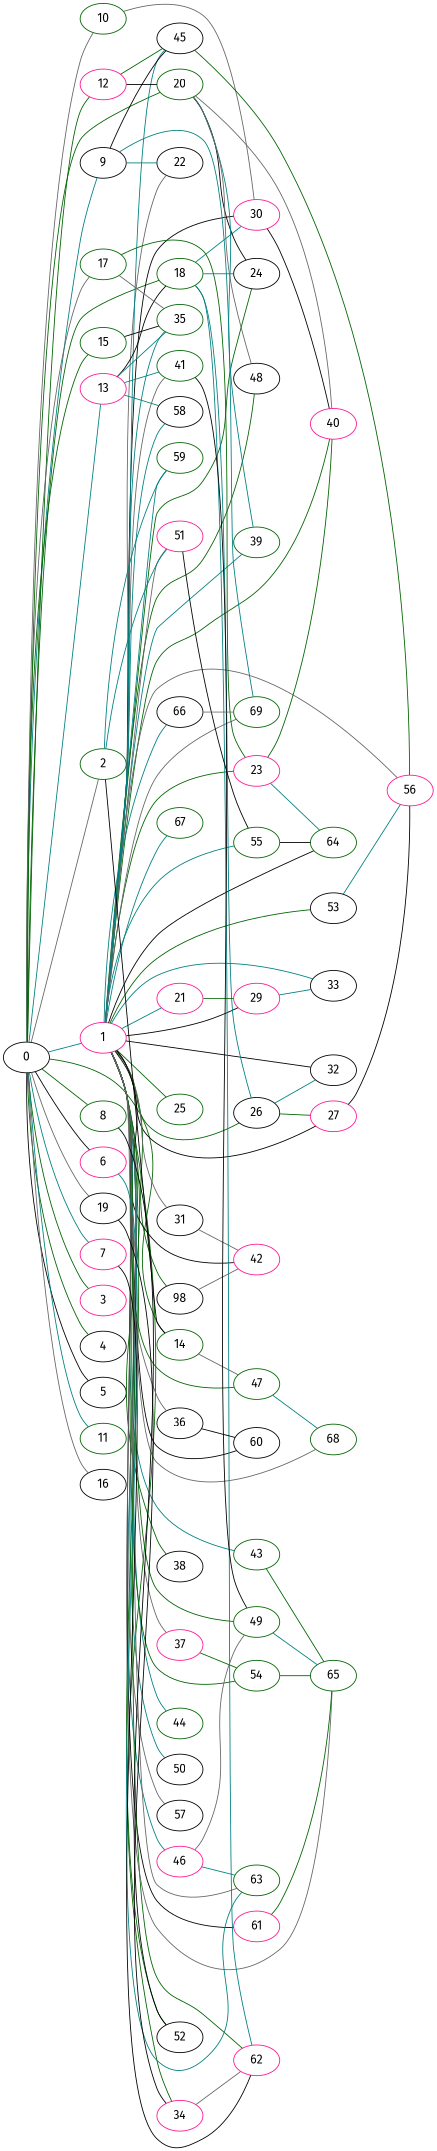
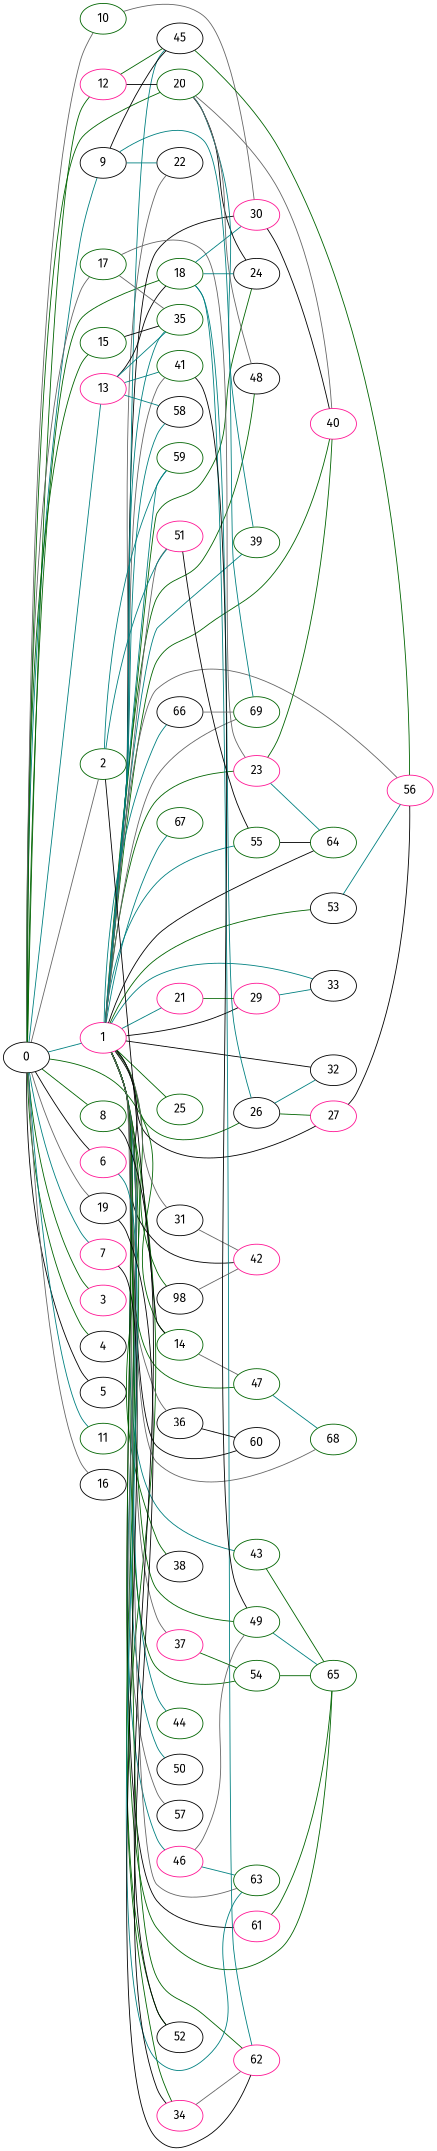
edge "17" -- "23": color darkgreen -> gray40
edge "1" -- "65": color gray40 -> darkgreen
